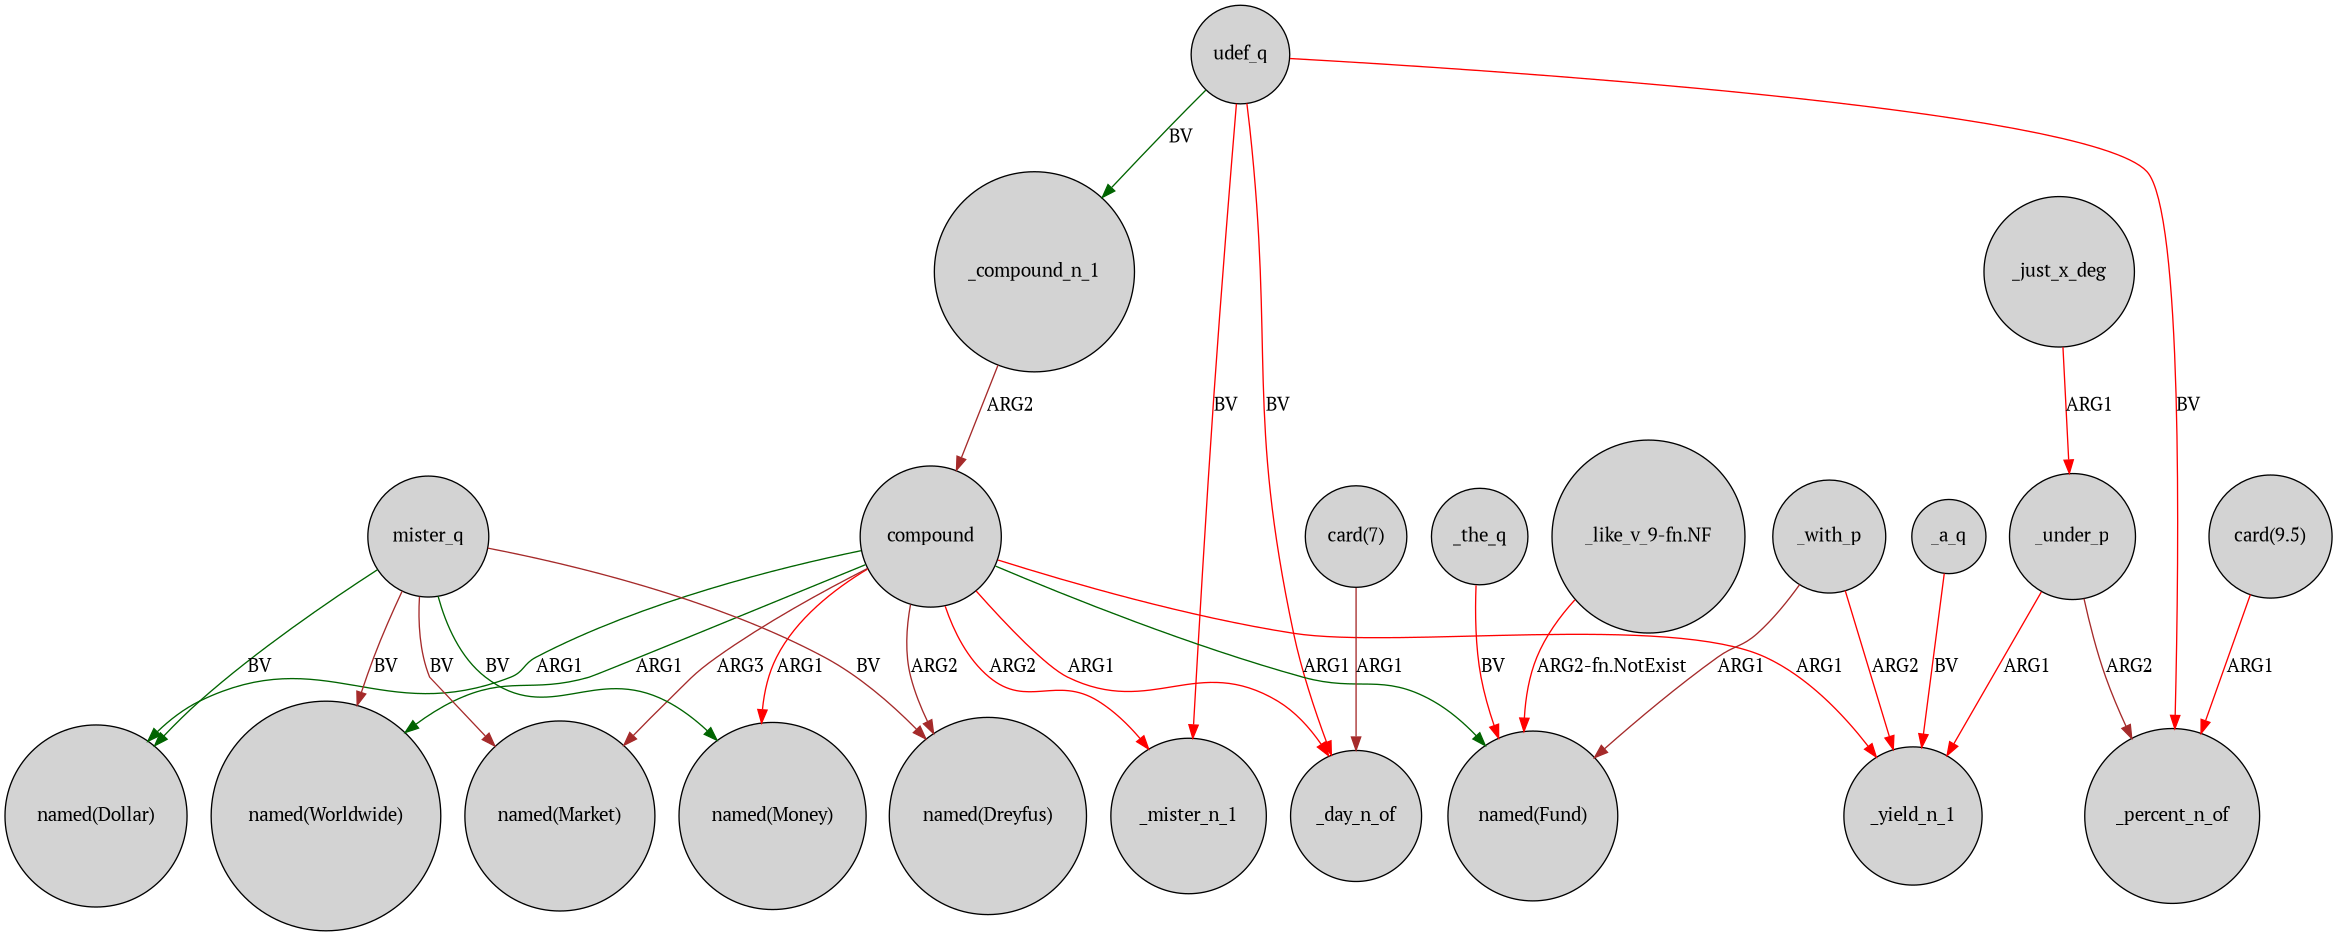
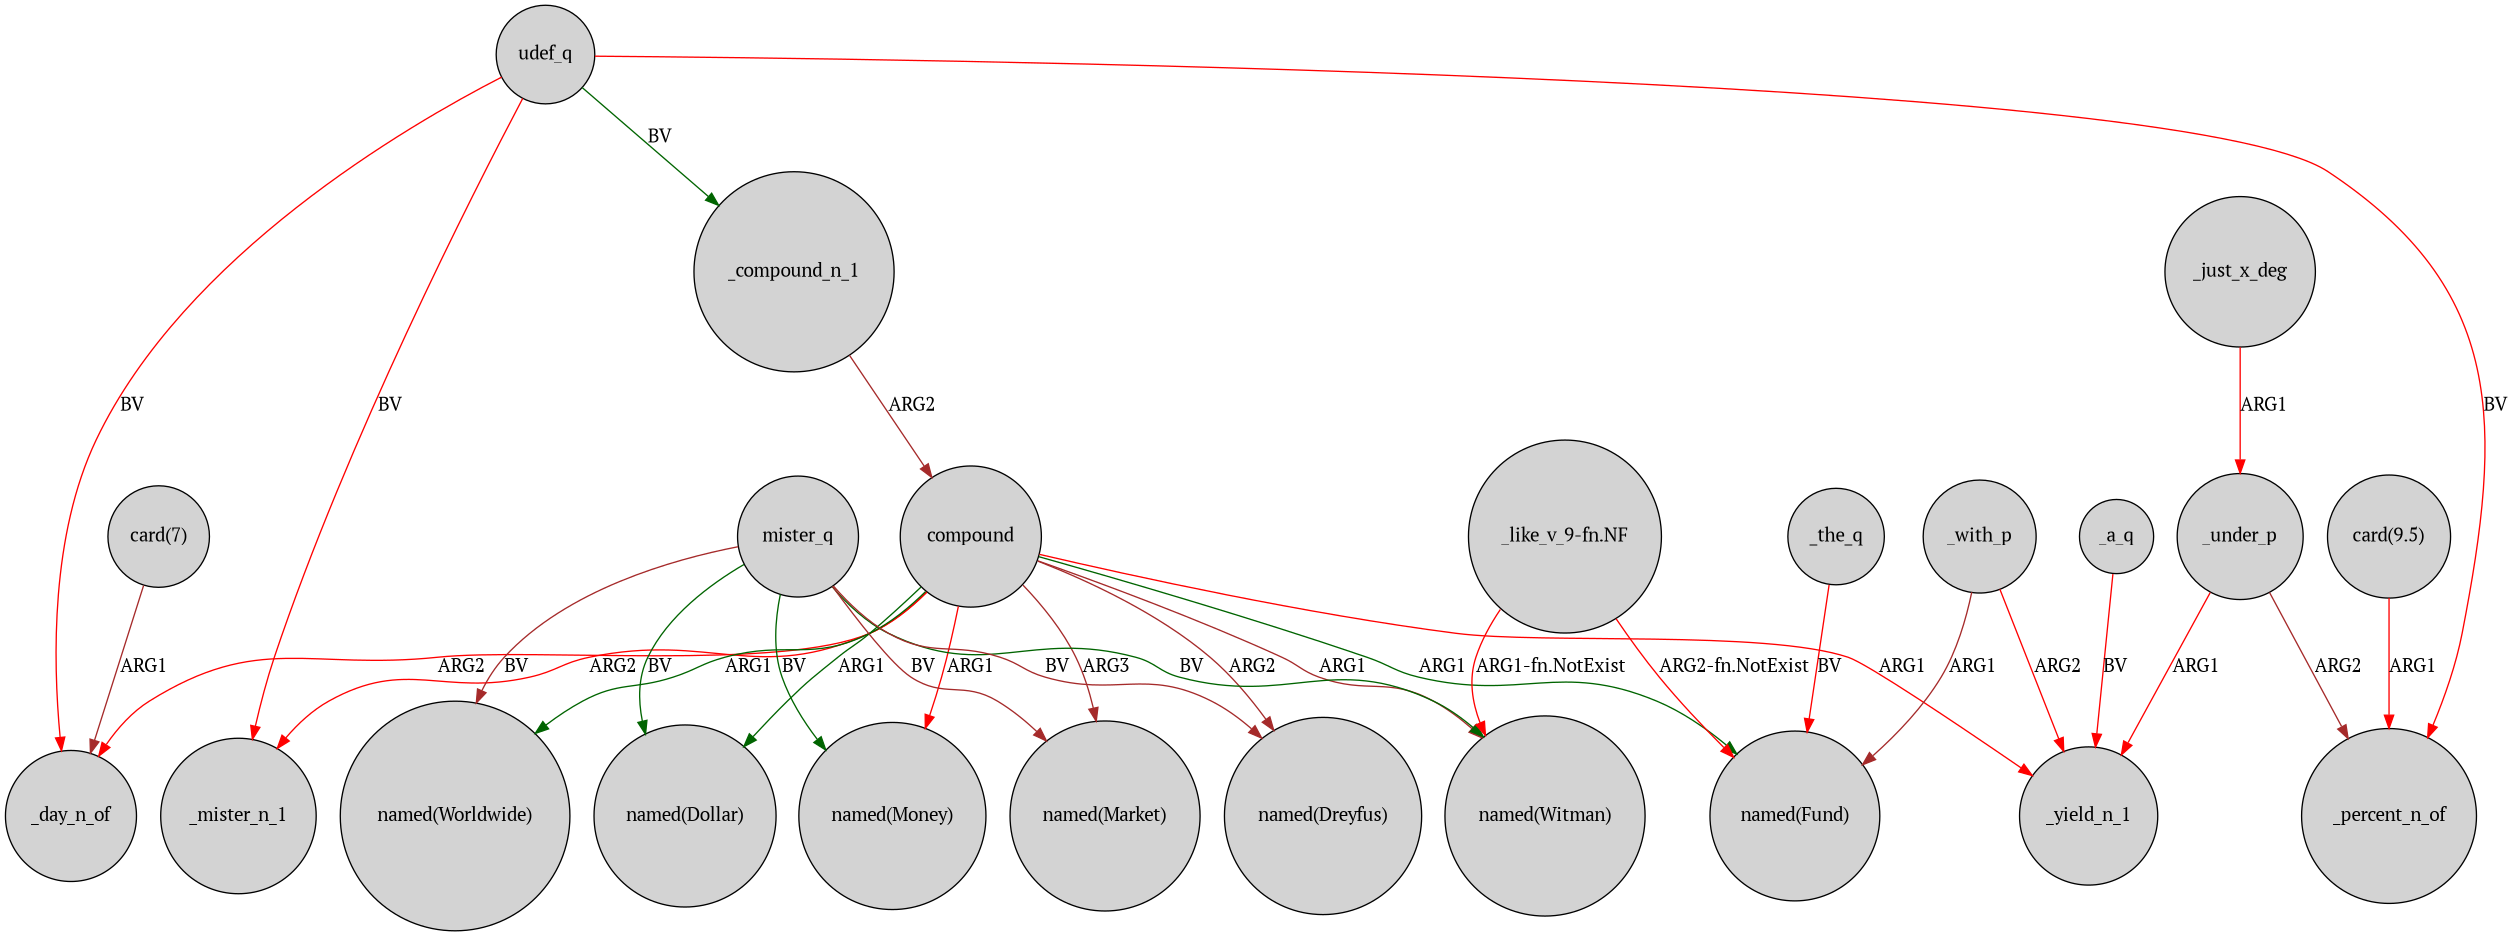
edge "compound" -> "_day_n_of": label "ARG1" -> "ARG2"
node "named(Witman)": added
